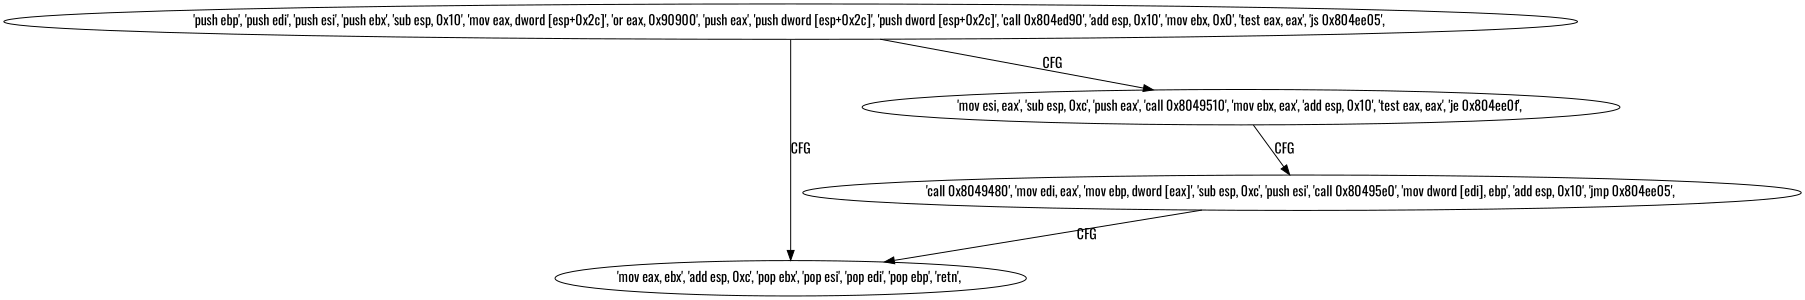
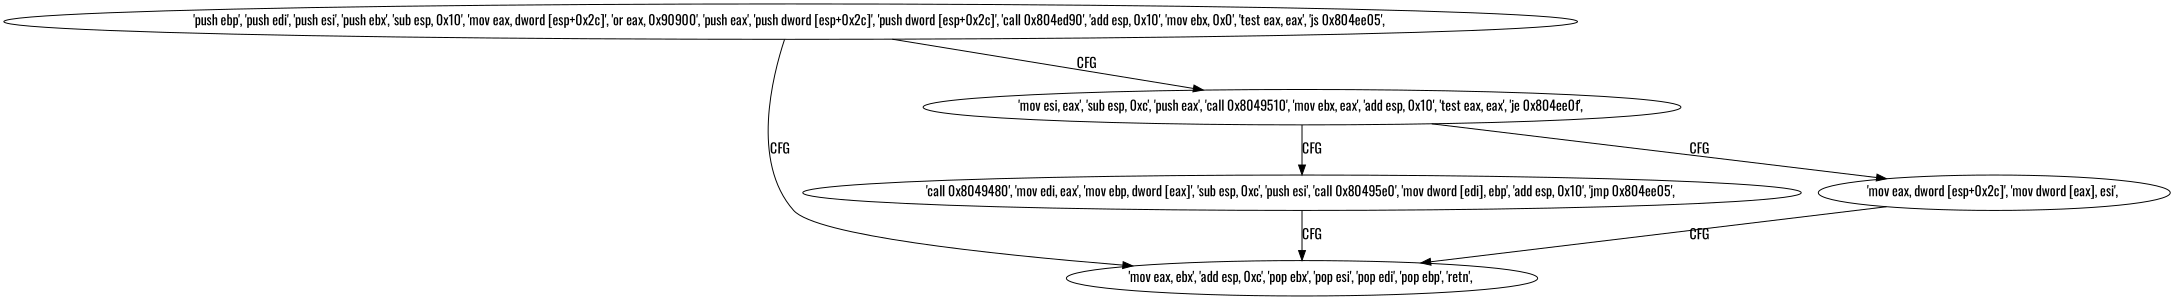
node "'mov eax, dword [esp+0x2c]', 'mov dword [eax], esi',": added
